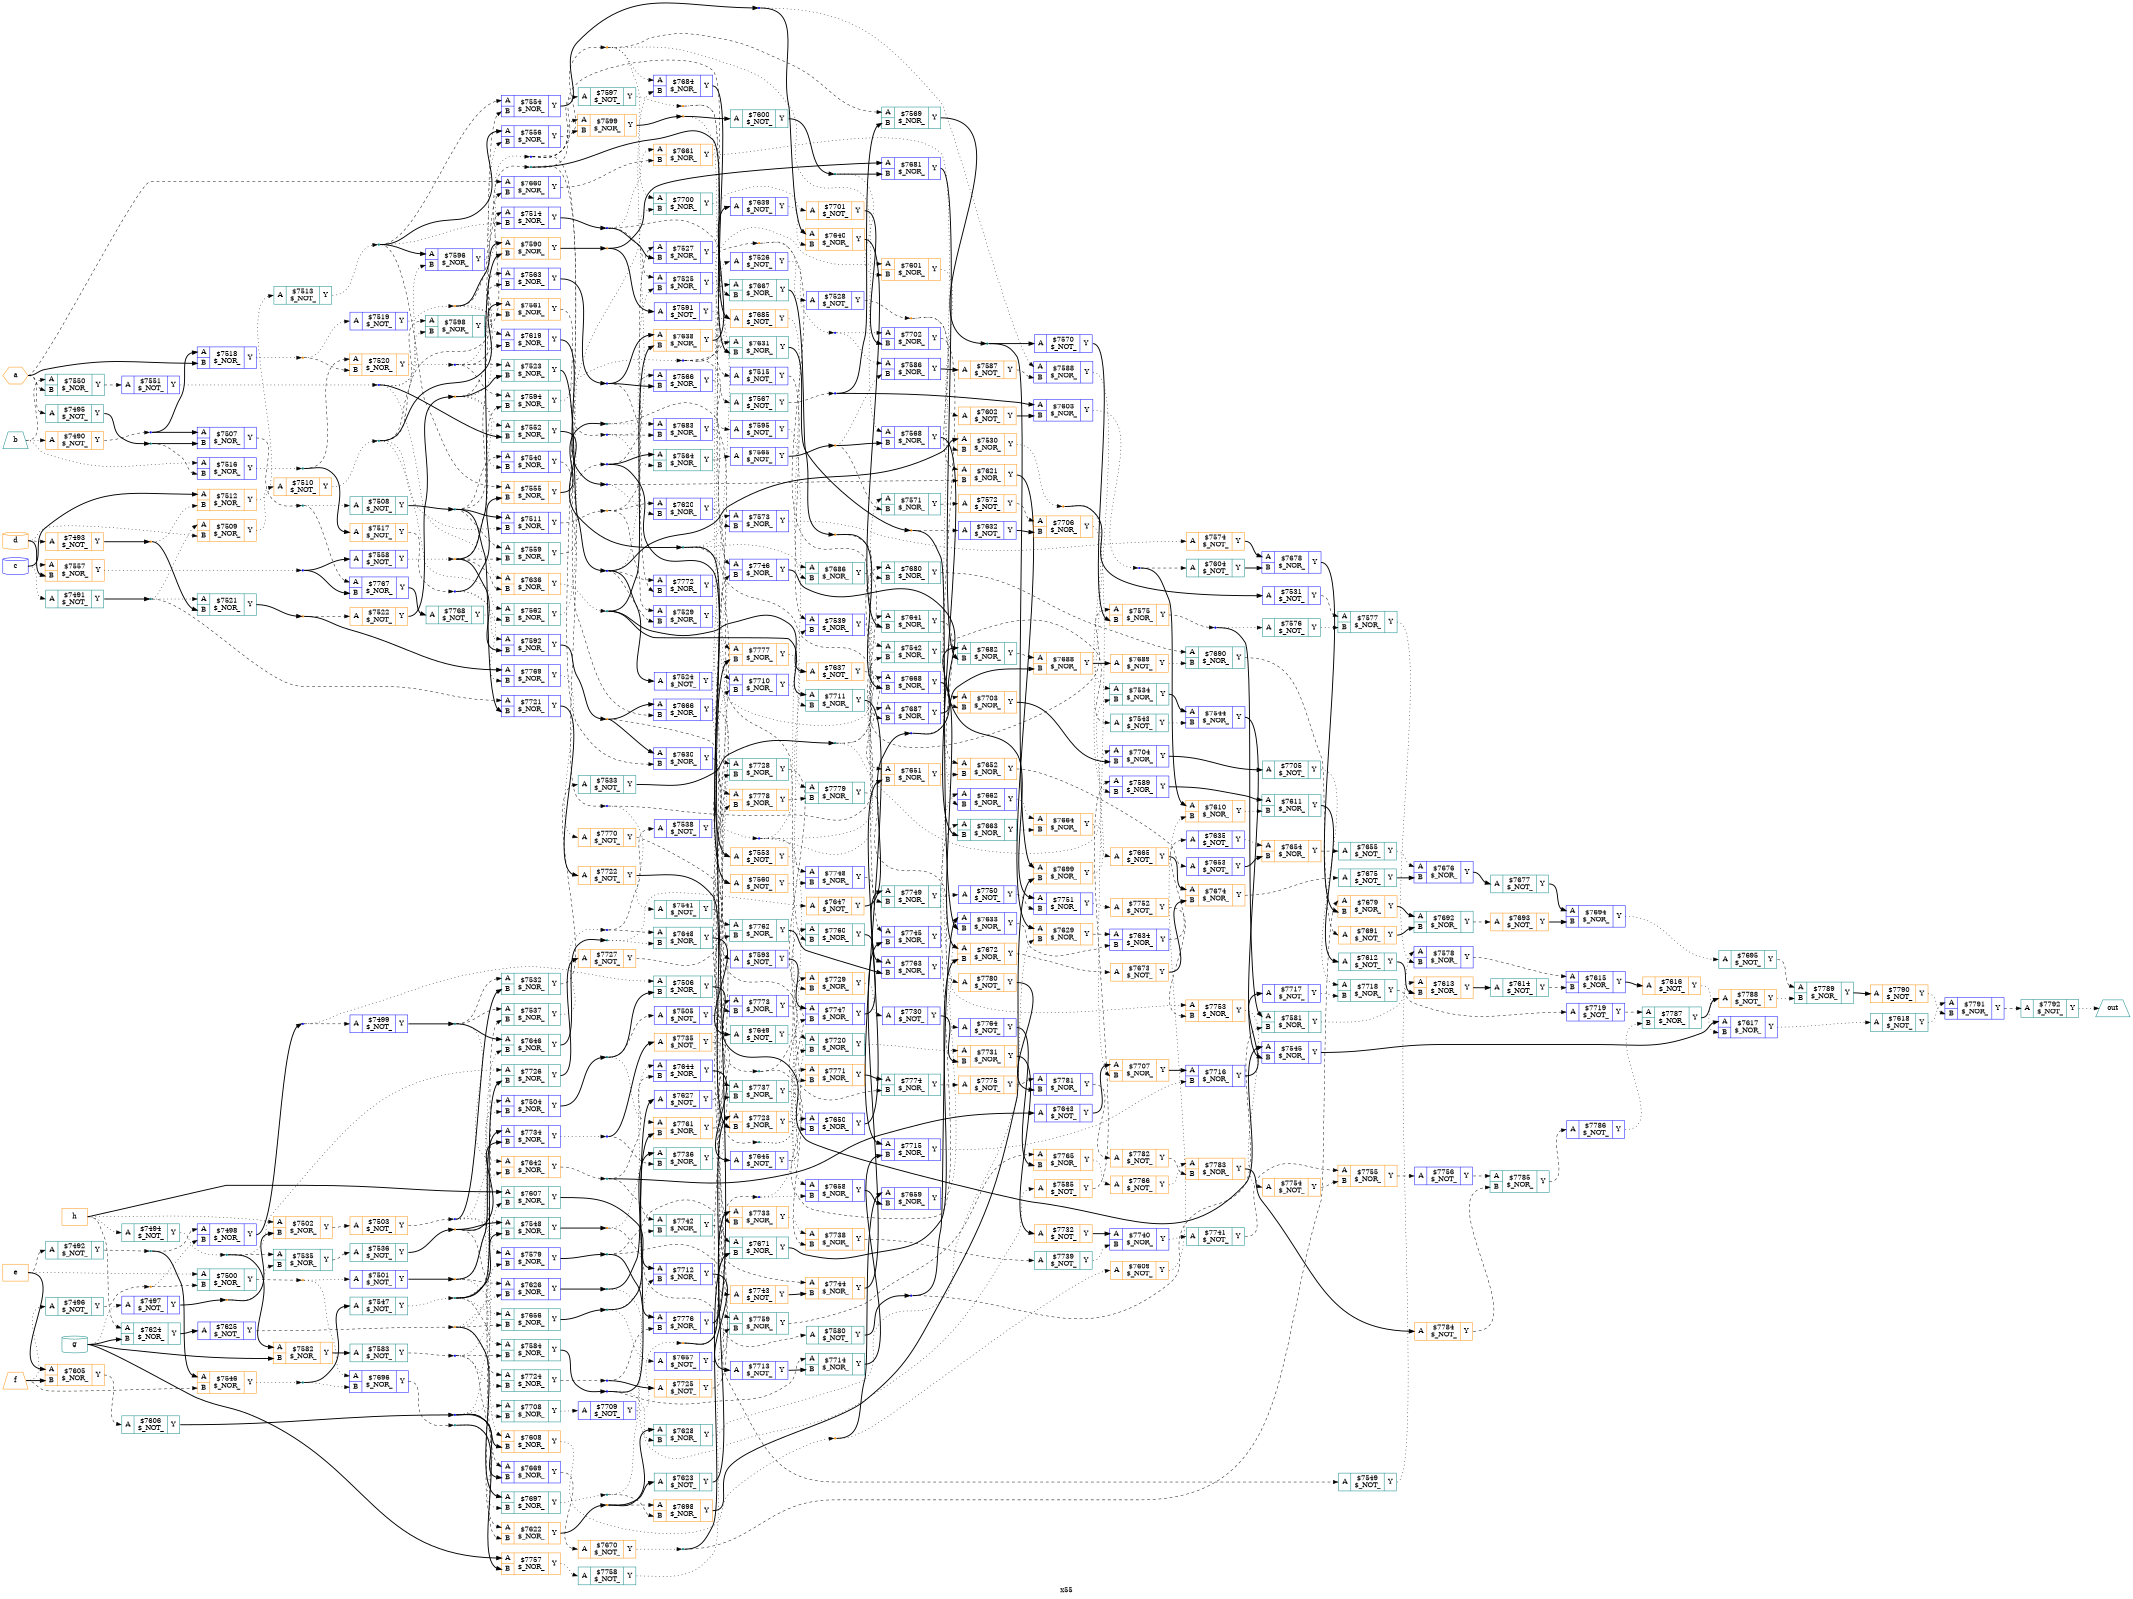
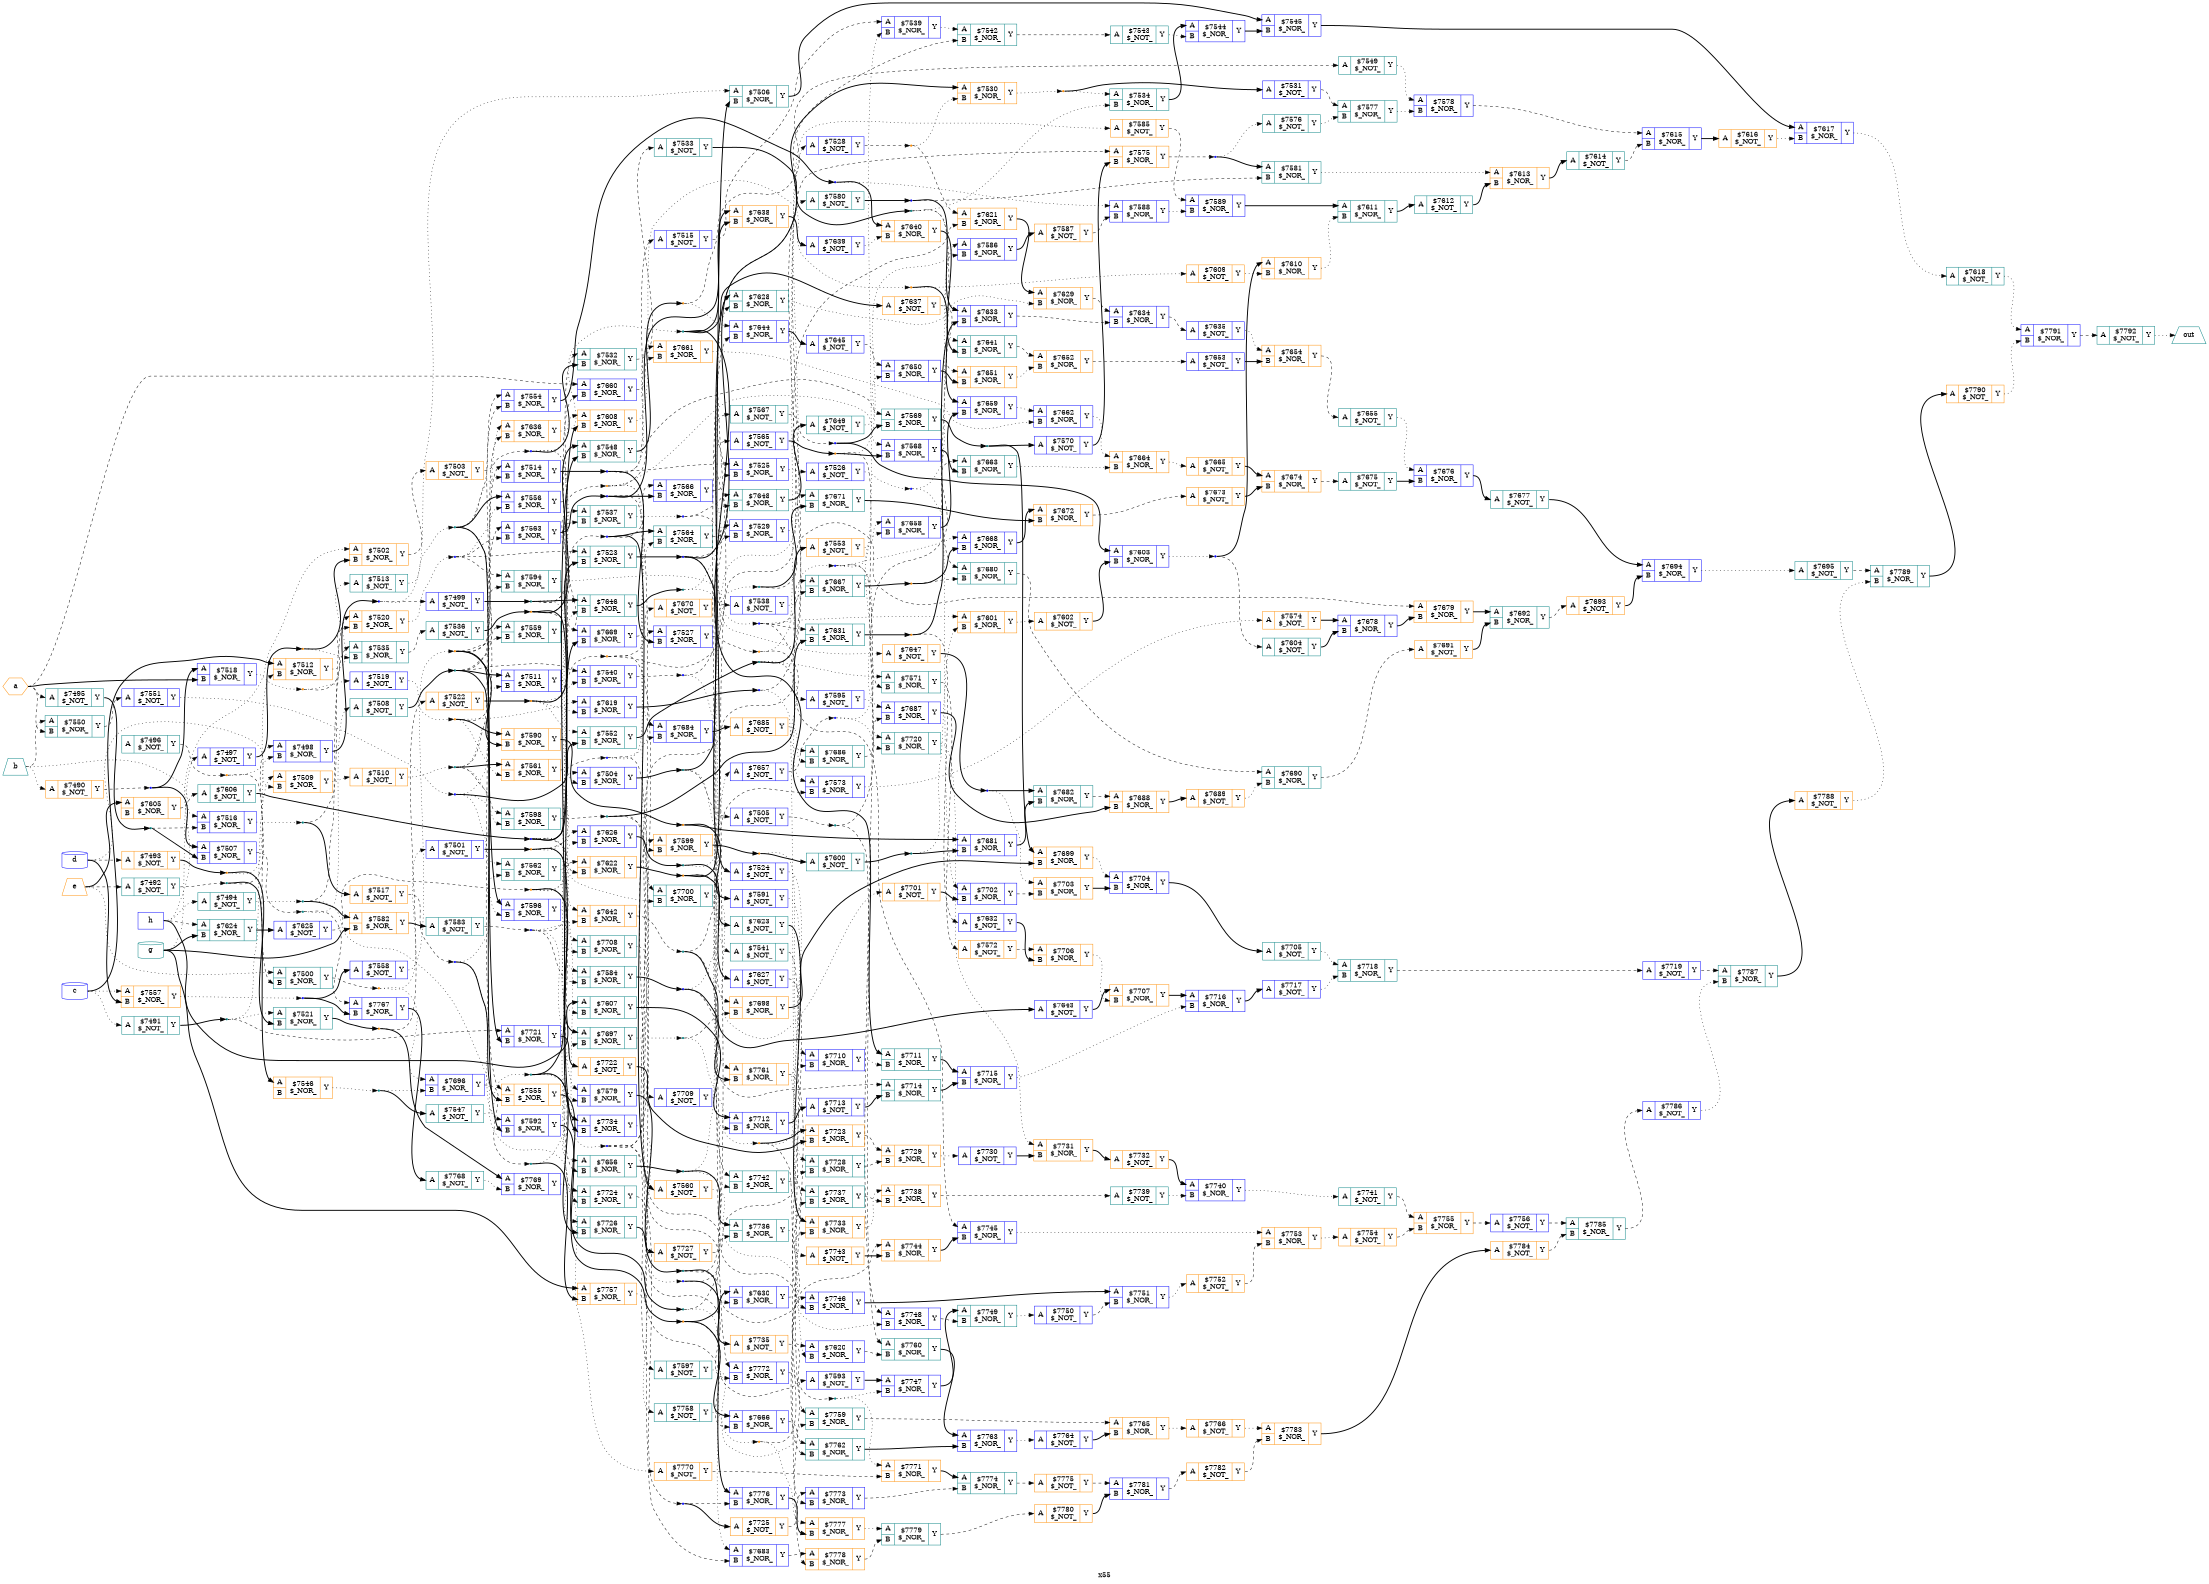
node "d": color darkorange -> blue
node "h": color darkorange -> blue
node "e": shape box -> trapezium
node "f": removed
